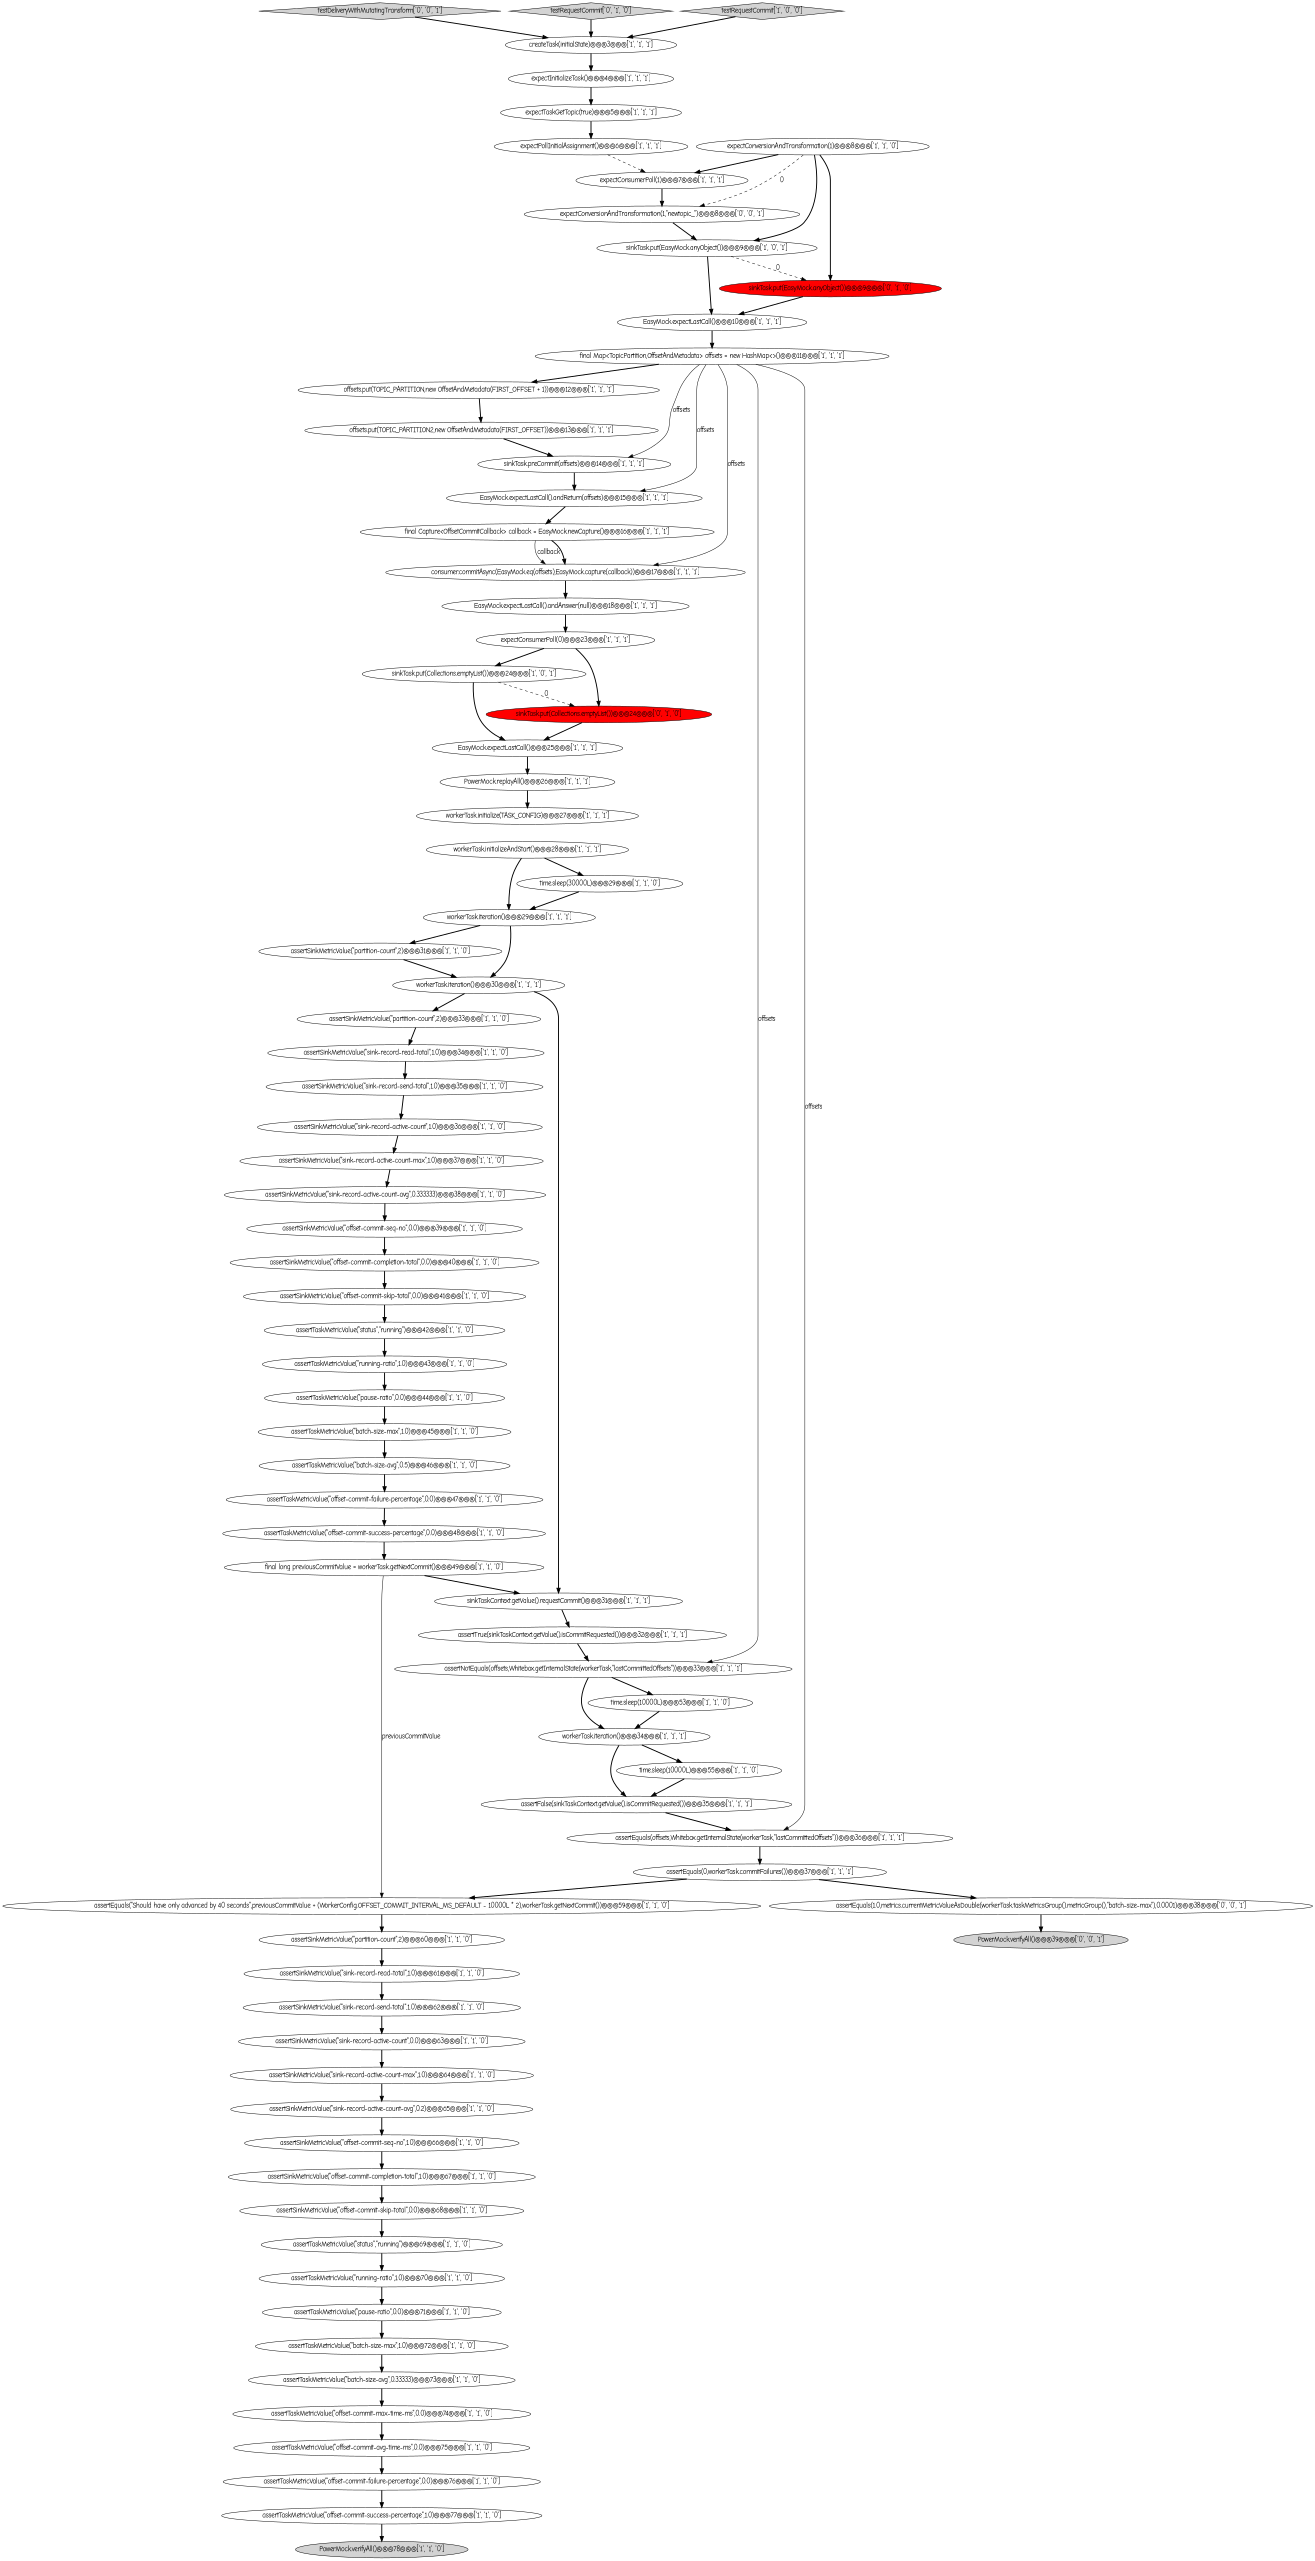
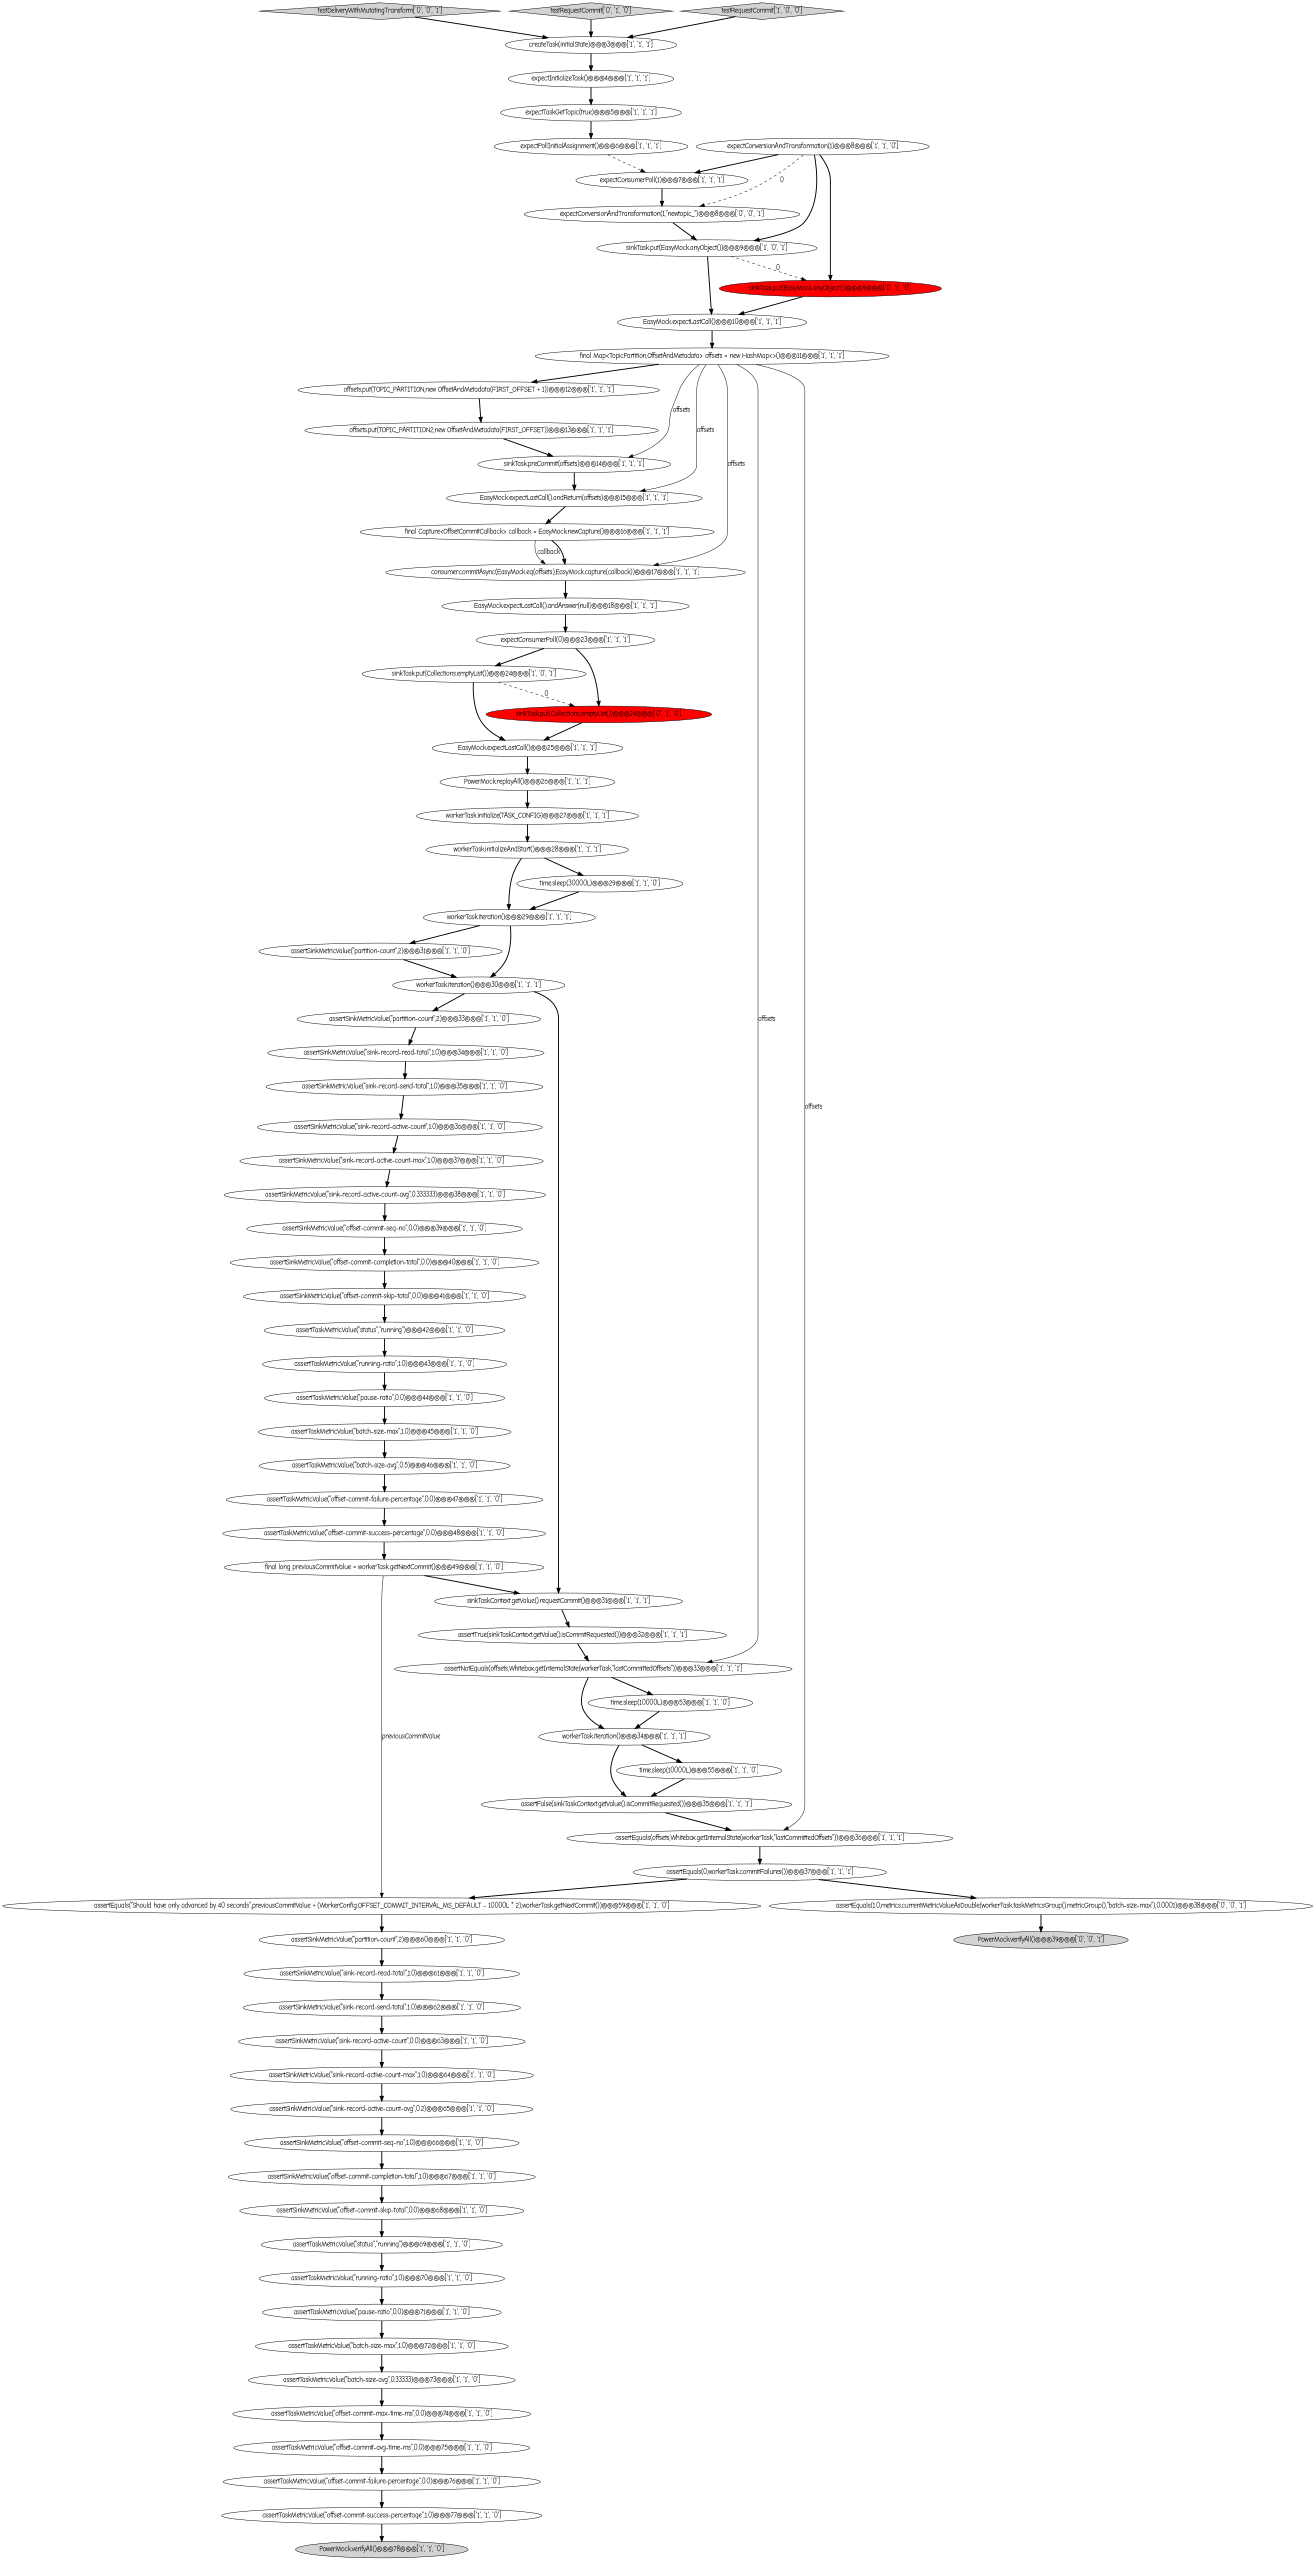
edge "workerTask.initialize(TASK_CONFIG)@@@27@@@['1', '1', '1']" -> "workerTask.initializeAndStart()@@@28@@@['1', '1', '1']": added
